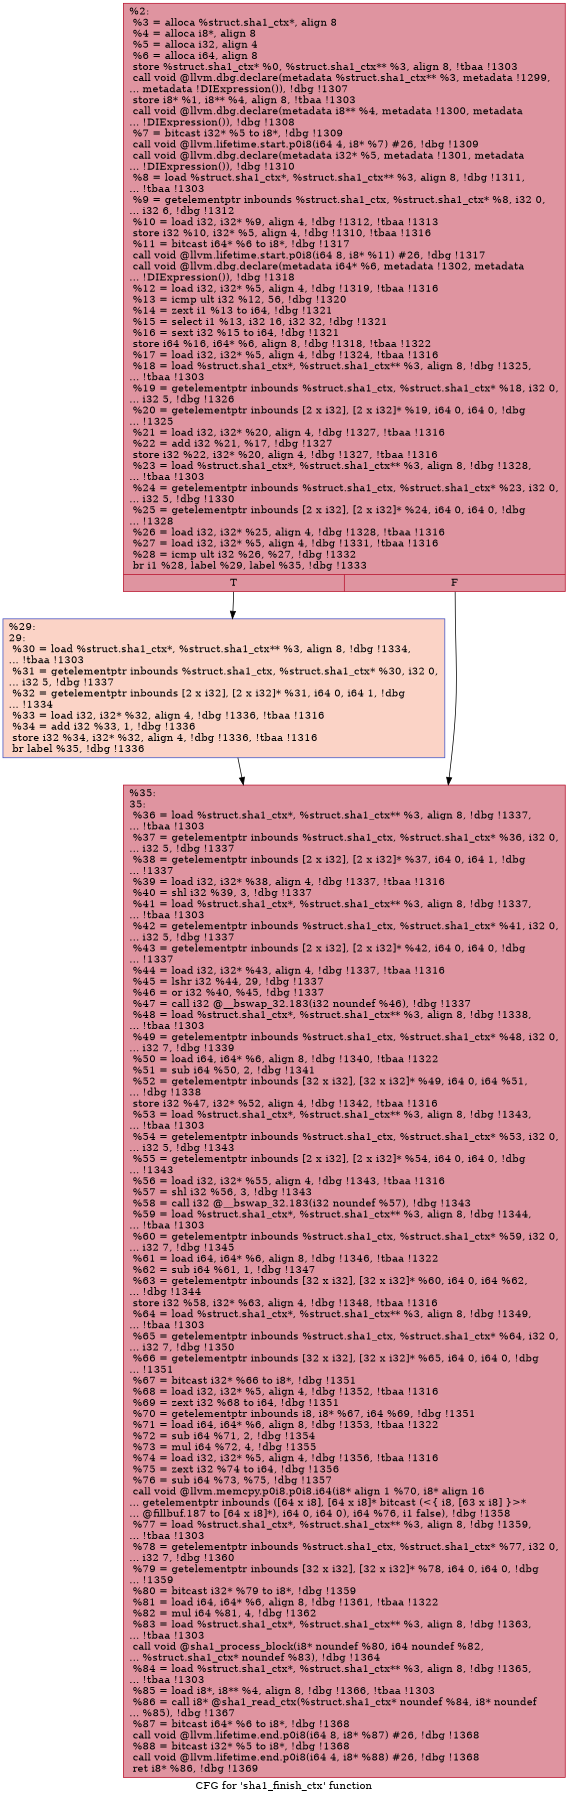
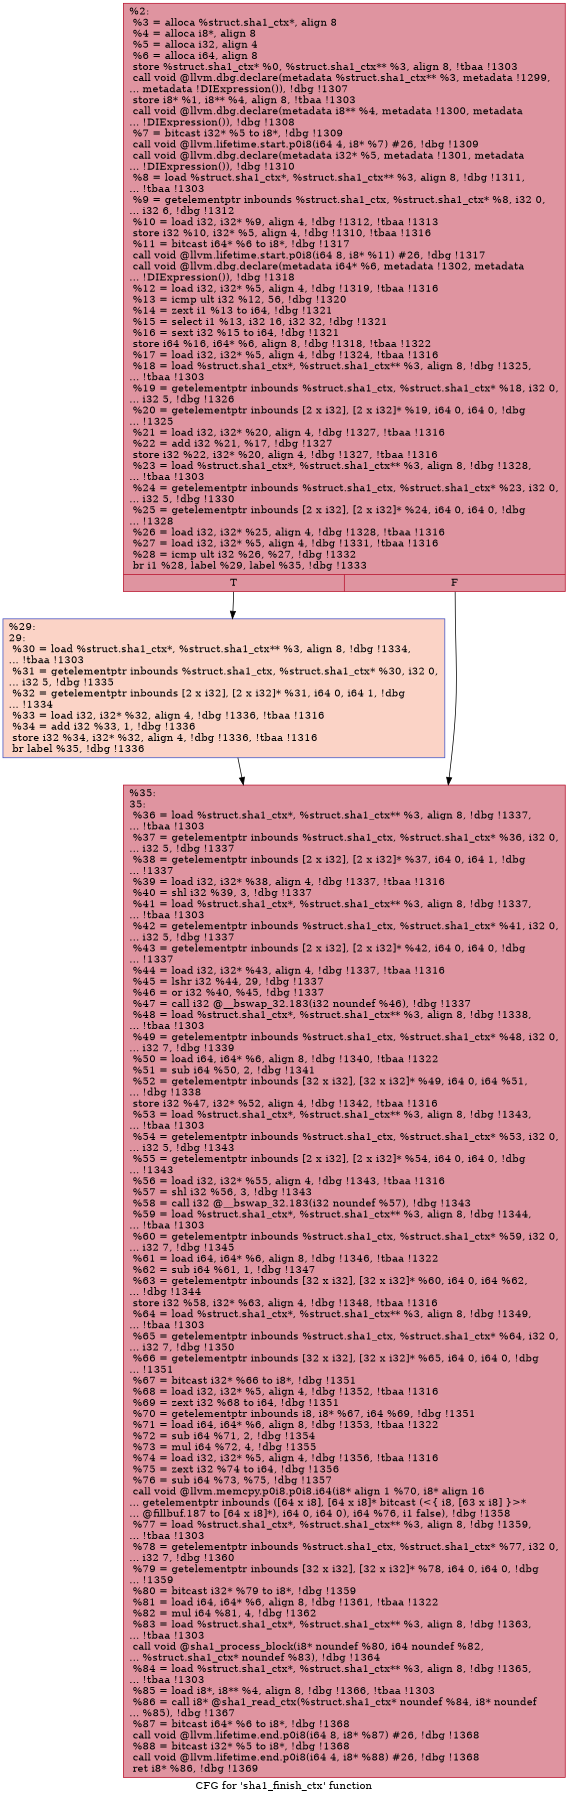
node "%29:": text "... i32 5, !dbg !1337" -> "... i32 5, !dbg !1335"
